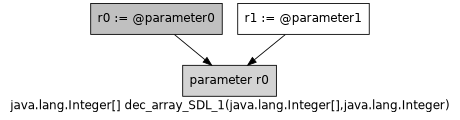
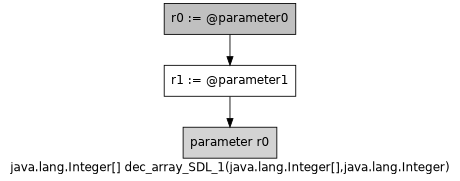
edge "r0 := @parameter0" -> "parameter r0": now "r0 := @parameter0" -> "r1 := @parameter1"
